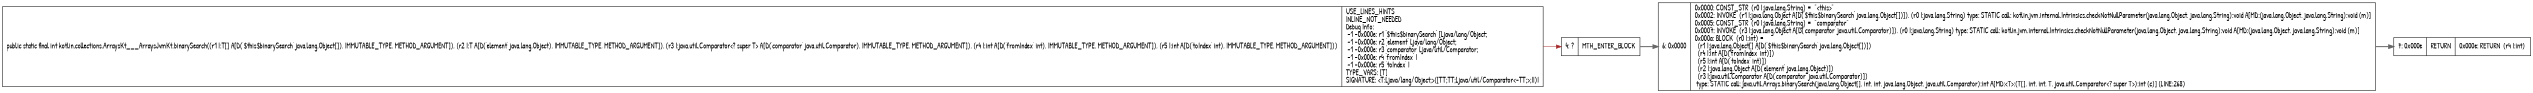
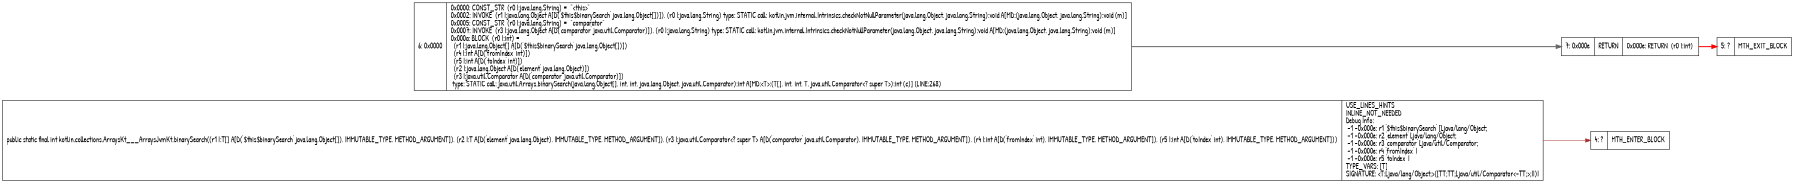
node "7: 0x000e": text "0x000e: RETURN  (r4 I:int)" -> "0x000e: RETURN  (r0 I:int)"
edge "4: ?" -> "6: 0x0000": removed
node "5: ?": added
